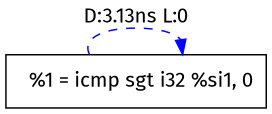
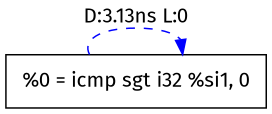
node "%1 = icmp sgt i32 %si1, 0": label "%1 = icmp sgt i32 %si1, 0" -> "%0 = icmp sgt i32 %si1, 0"
